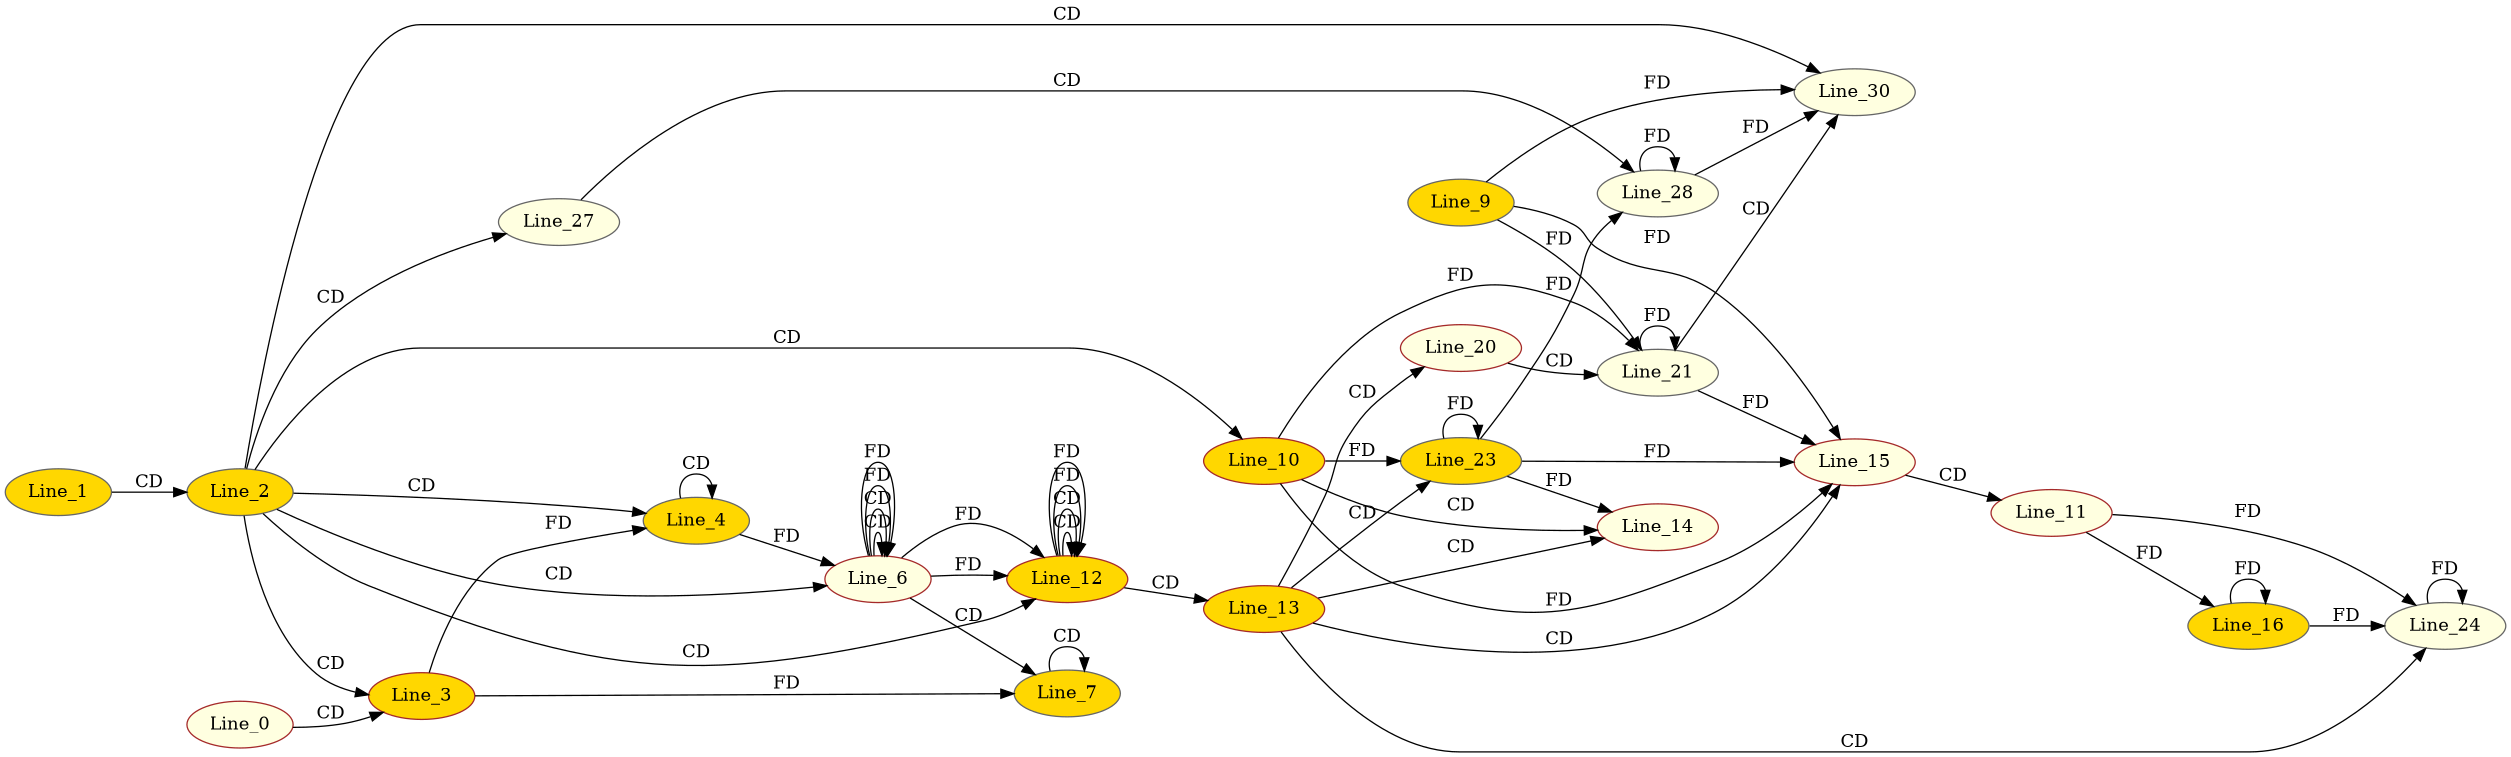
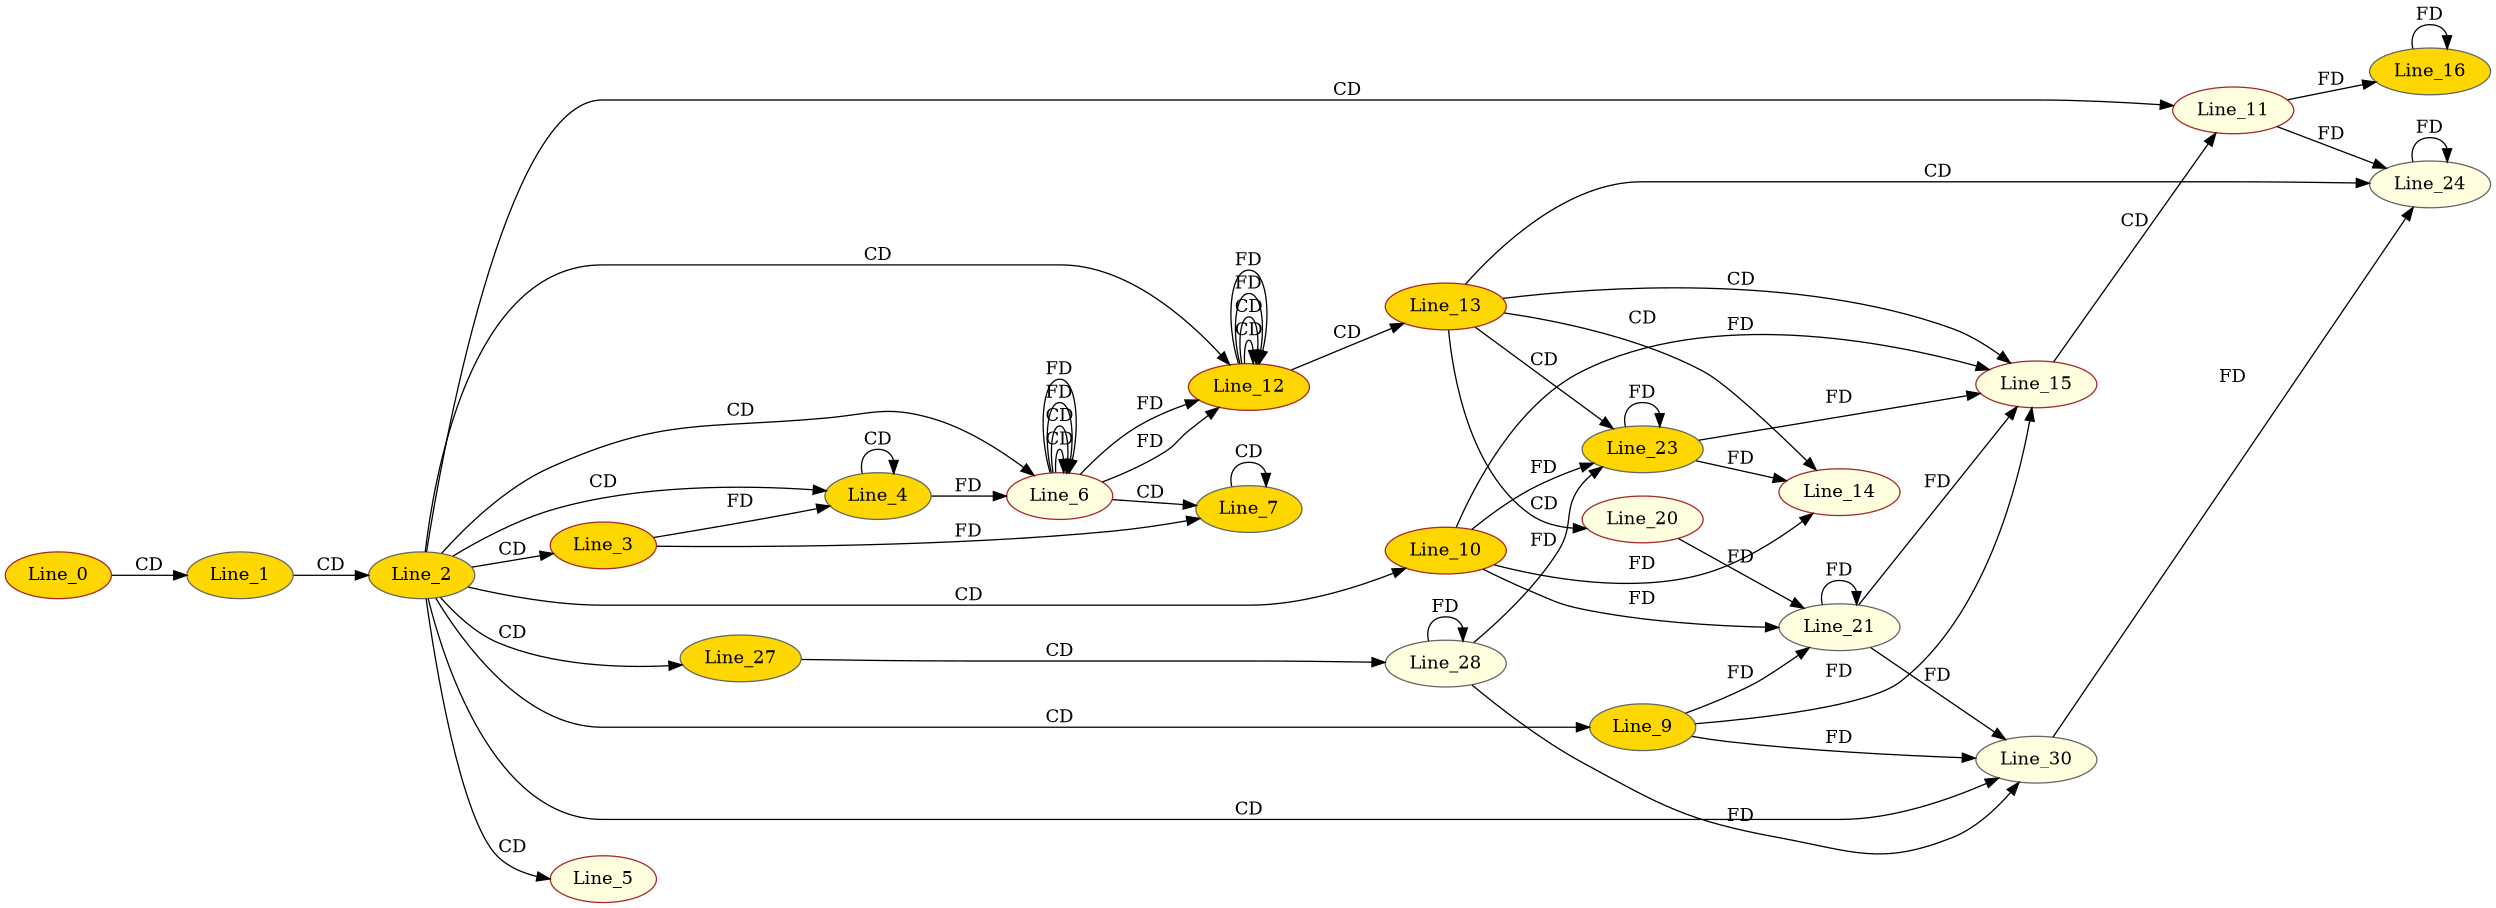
edge "Line_2" -> "Line_11": added, label "CD"
edge "Line_21" -> "Line_30": label "CD" -> "FD"
node "Line_27": fillcolor lightyellow -> gold
edge "Line_23" -> "Line_28": reversed
edge "Line_20" -> "Line_21": label "CD" -> "FD"
edge "Line_10" -> "Line_14": label "CD" -> "FD"
edge "Line_16" -> "Line_24": now "Line_30" -> "Line_24"
node "Line_0": fillcolor lightyellow -> gold
edge "Line_0" -> "Line_3": now "Line_0" -> "Line_1"
edge "Line_2" -> "Line_9": added, label "CD"
node "Line_5": added
